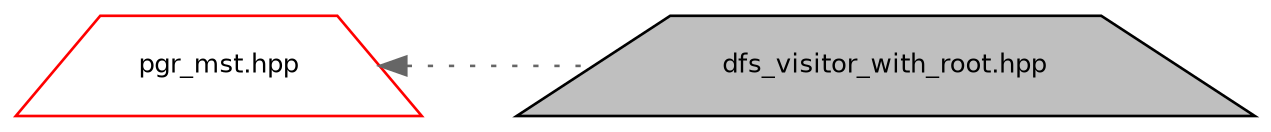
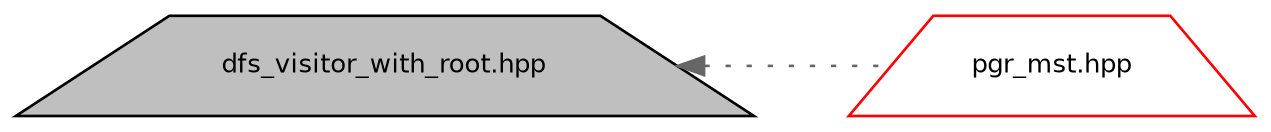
edge "dfs_visitor_with_root.hpp" -> "pgr_mst.hpp": reversed
